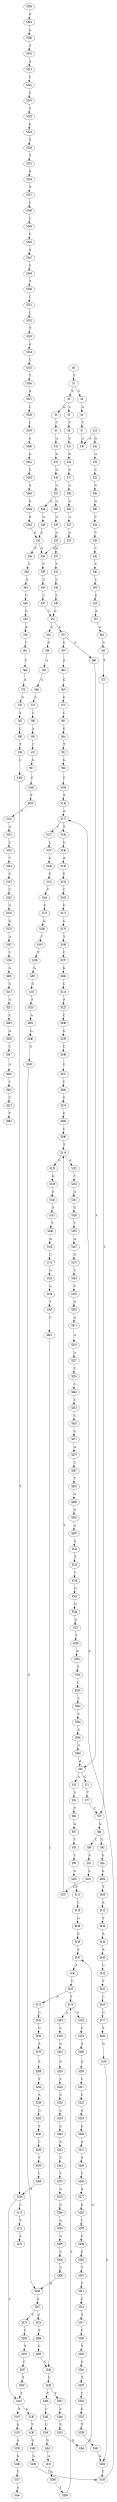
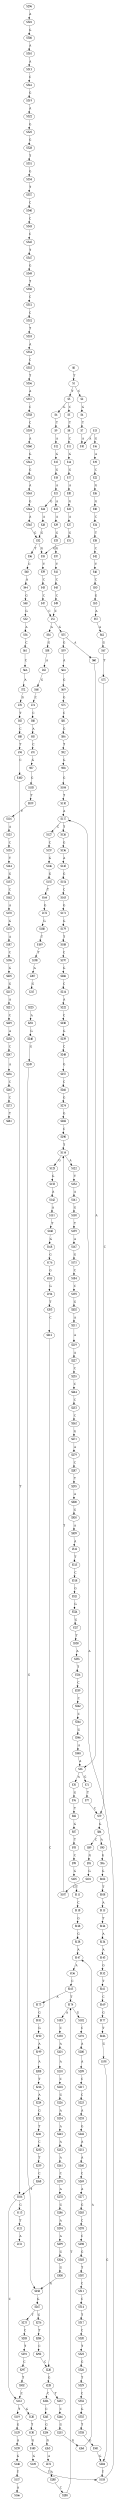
edge "S215" -> "S223": removed, label "A"
